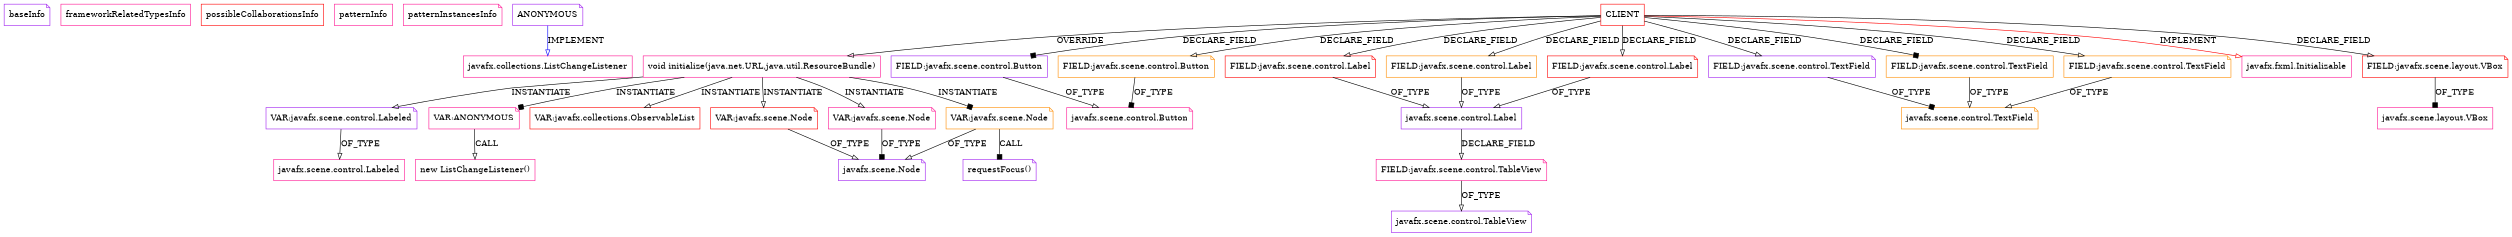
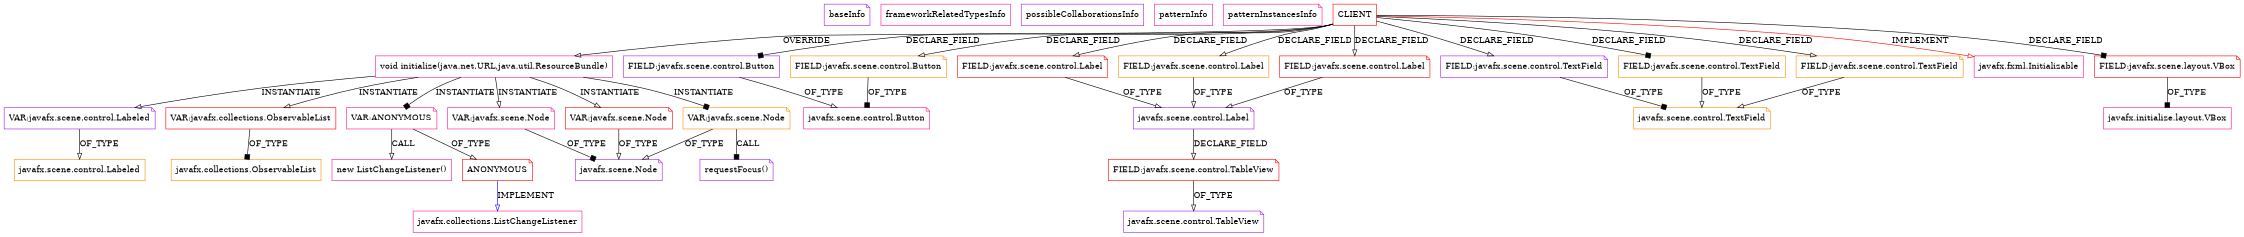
node "possibleCollaborationsInfo": color red -> purple
node "ANONYMOUS": color purple -> red
edge "CLIENT" -> "FIELD:javafx.scene.layout.VBox": arrowhead onormal -> box
node "javafx.scene.control.Label": shape box -> note
node "javafx.scene.layout.VBox": label "javafx.scene.layout.VBox" -> "javafx.initialize.layout.VBox"
edge "VAR:ANONYMOUS" -> "ANONYMOUS": added, label "OF_TYPE"
node "javafx.collections.ObservableList": added
node "javafx.scene.control.Labeled": color deeppink -> darkorange
node "FIELD:javafx.scene.control.TableView": color deeppink -> red
